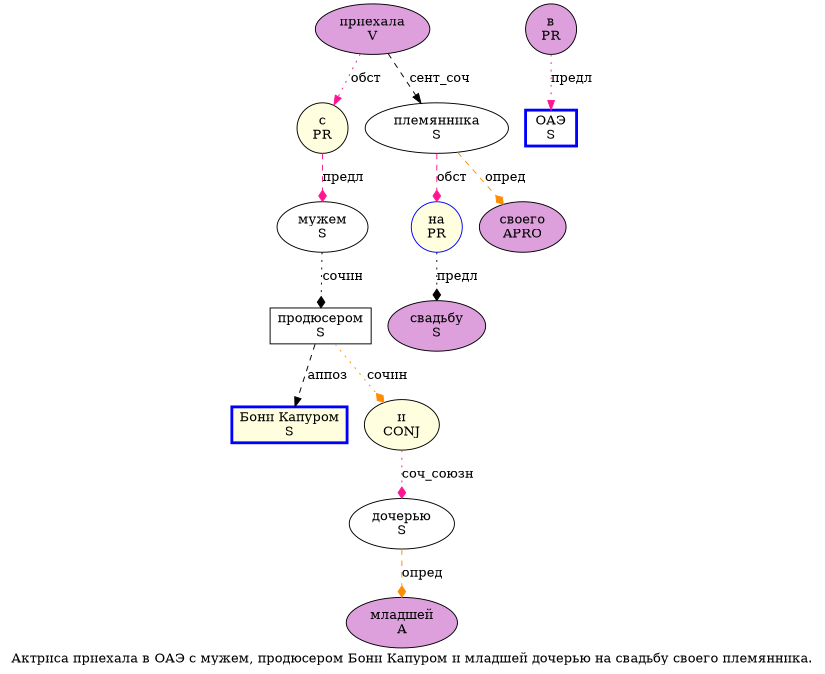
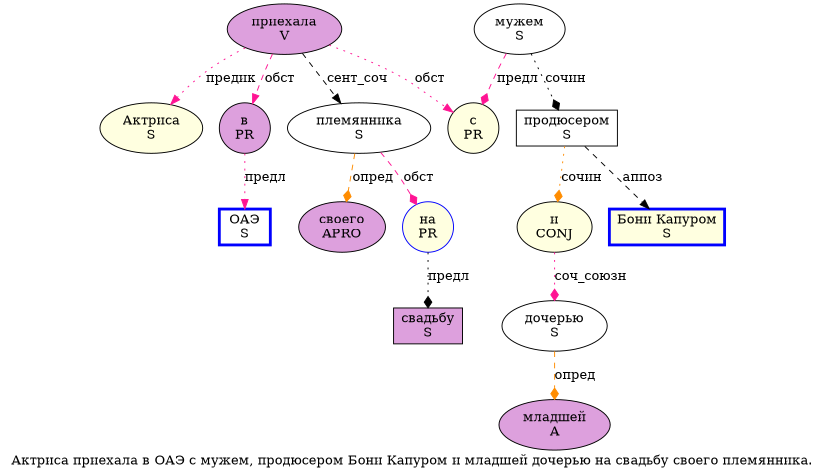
edge "приехала V" -> "в PR": added, label "обст"
node "Актриса S": added
edge "с PR" -> "мужем S": reversed
node "свадьбу S": shape ellipse -> box
